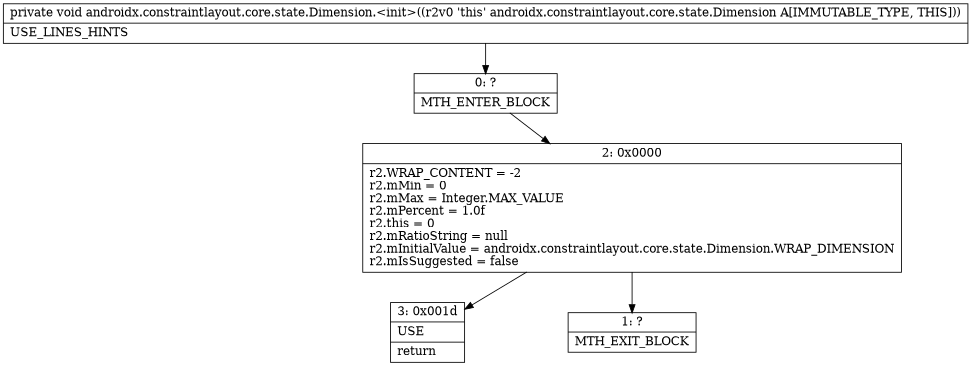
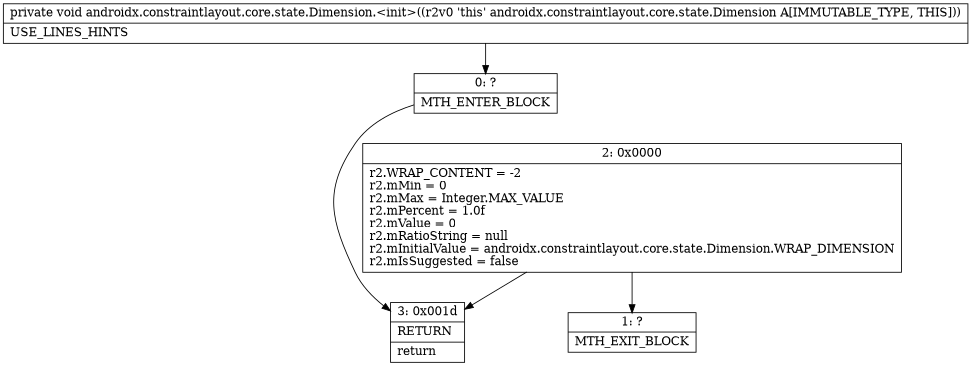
edge "0: ?" -> "2: 0x0000": now "0: ?" -> "3: 0x001d"
node "2: 0x0000": text "r2.this = 0" -> "r2.mValue = 0"
node "3: 0x001d": text "USE" -> "RETURN"
